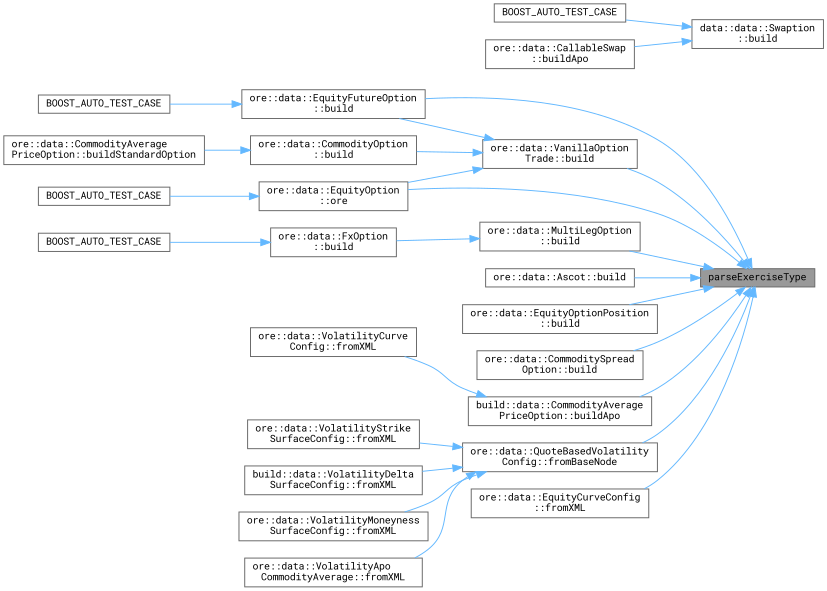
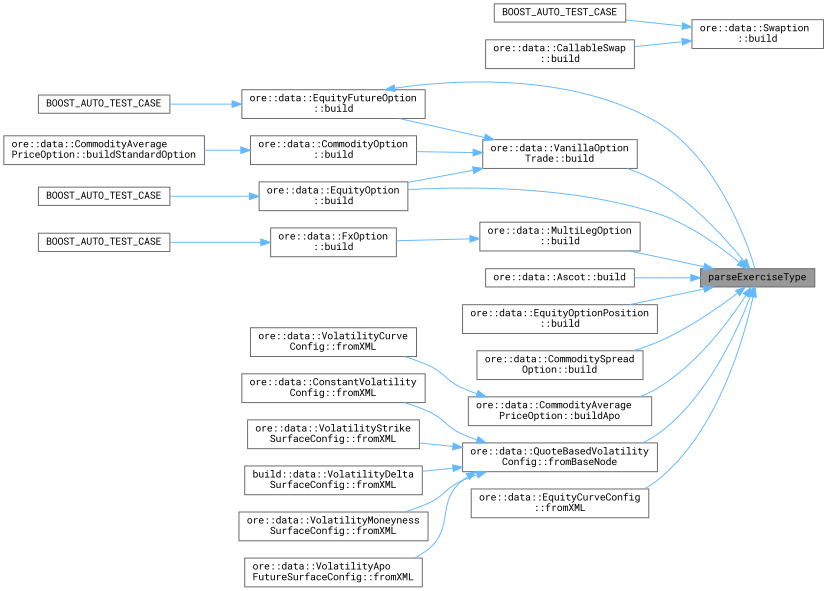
node "data::data::Swaption ::build": label "data::data::Swaption ::build" -> "ore::data::Swaption ::build"
node "ore::data::CallableSwap ::buildApo": label "ore::data::CallableSwap ::buildApo" -> "ore::data::CallableSwap ::build"
edge "ore::data::EquityFutureOption ::build" -> "parseExerciseType": reversed
node "ore::data::EquityOption ::ore": label "ore::data::EquityOption ::ore" -> "ore::data::EquityOption ::build"
node "ore::data::ConstantVolatility Config::fromXML": added
node "build::data::CommodityAverage PriceOption::buildApo": label "build::data::CommodityAverage PriceOption::buildApo" -> "ore::data::CommodityAverage PriceOption::buildApo"
node "ore::data::VolatilityApo CommodityAverage::fromXML": label "ore::data::VolatilityApo CommodityAverage::fromXML" -> "ore::data::VolatilityApo FutureSurfaceConfig::fromXML"
